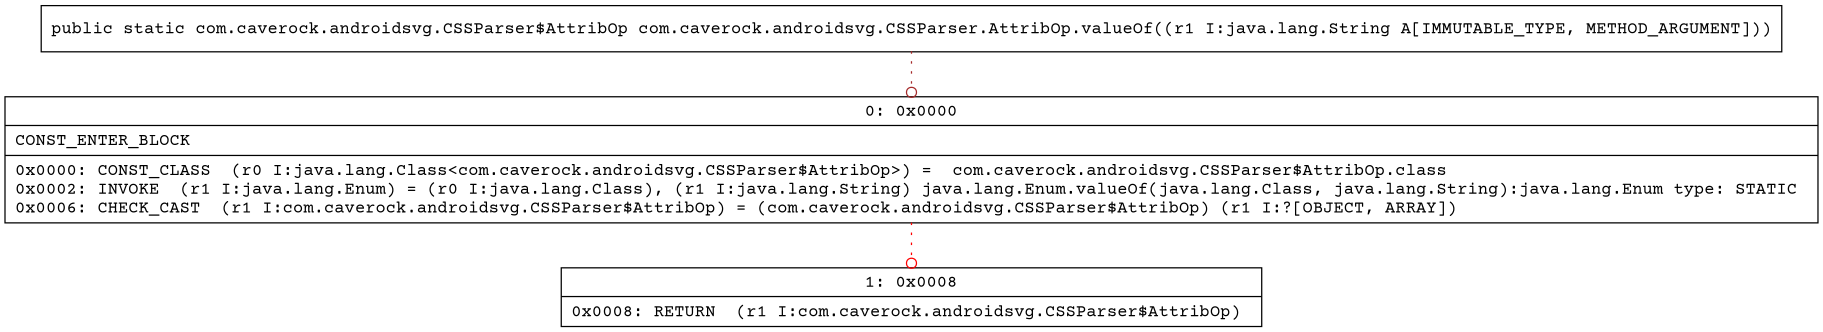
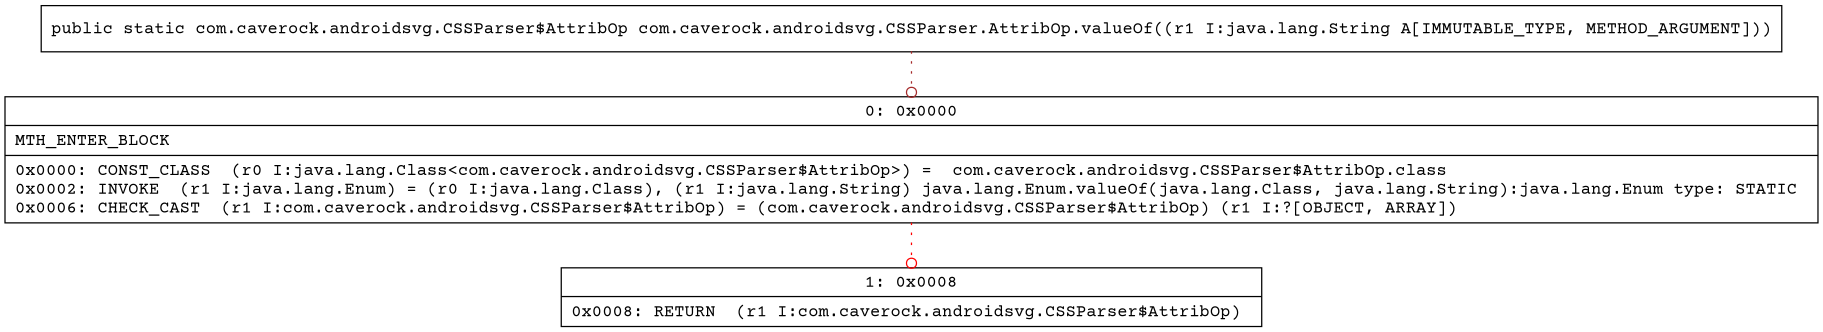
node "0: 0x0000": text "CONST_ENTER_BLOCK" -> "MTH_ENTER_BLOCK"
